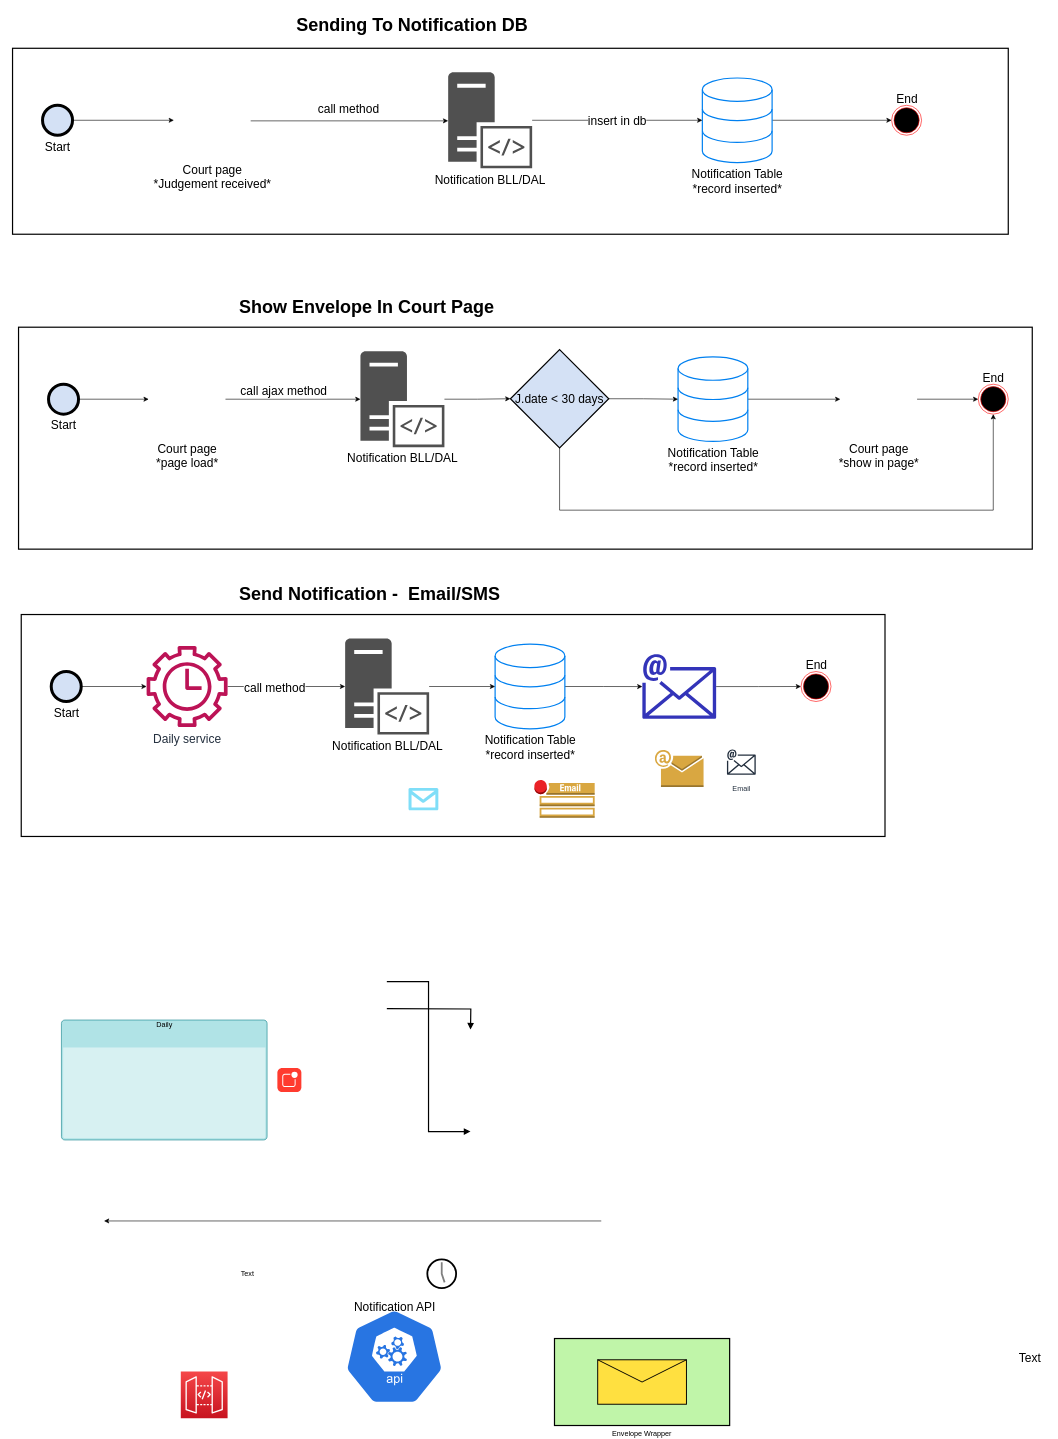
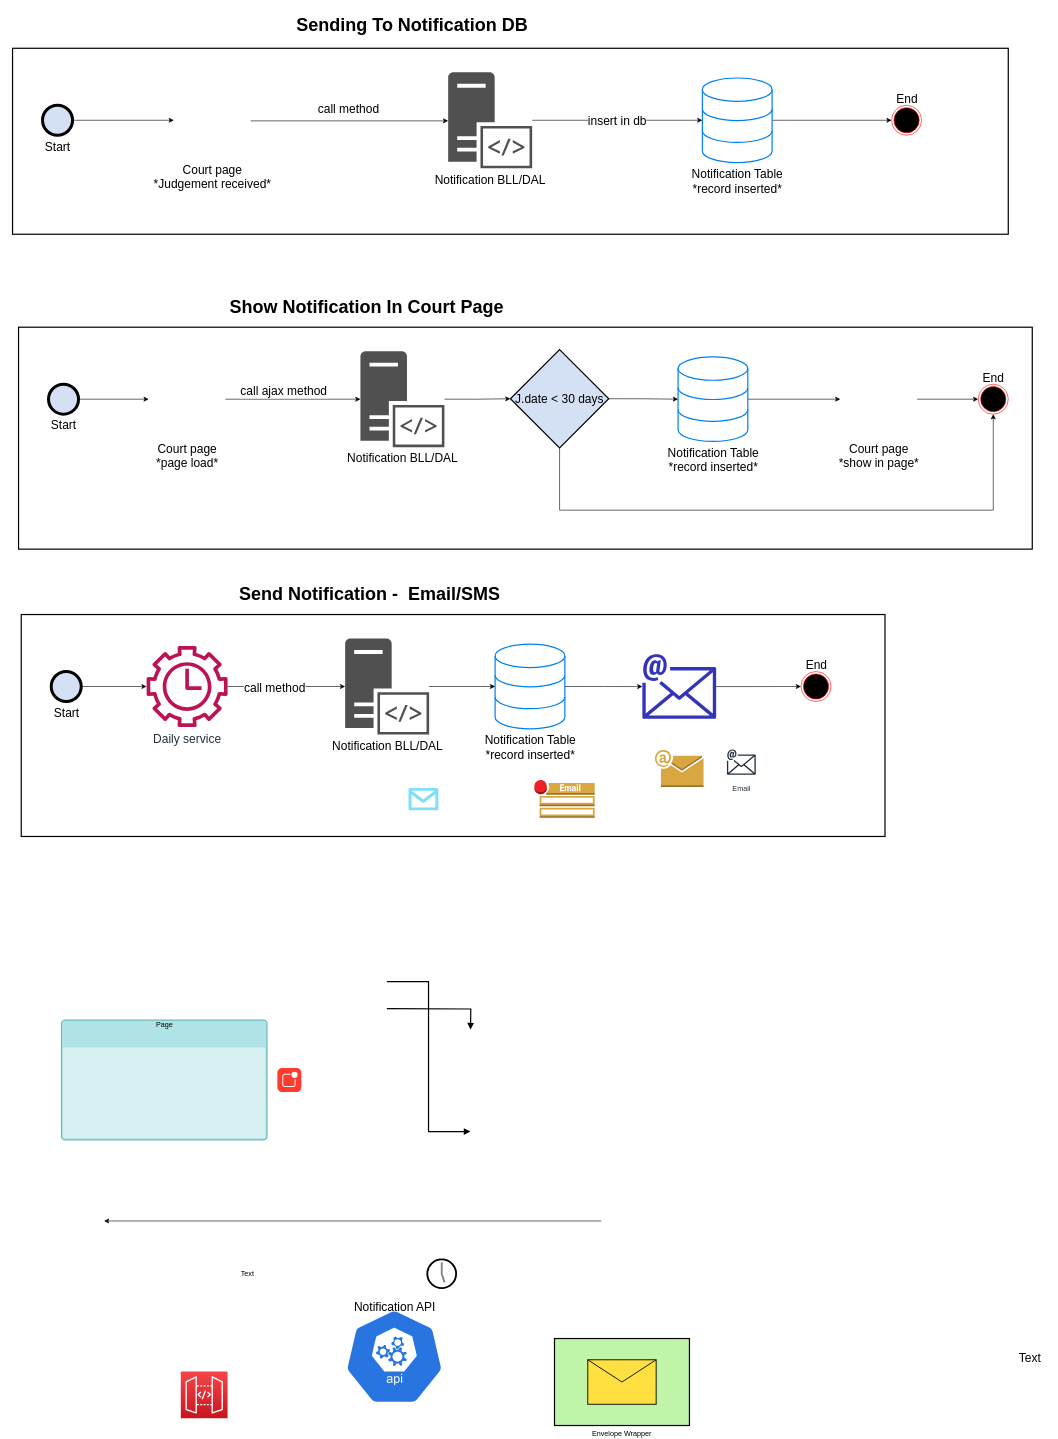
node "Show Envelope In Court Page": label "Show Envelope In Court Page" -> "Show Notification In Court Page"
node "Daily": label "Daily" -> "Page"
node "Envelope Wrapper": size 175x87 -> 135x87
